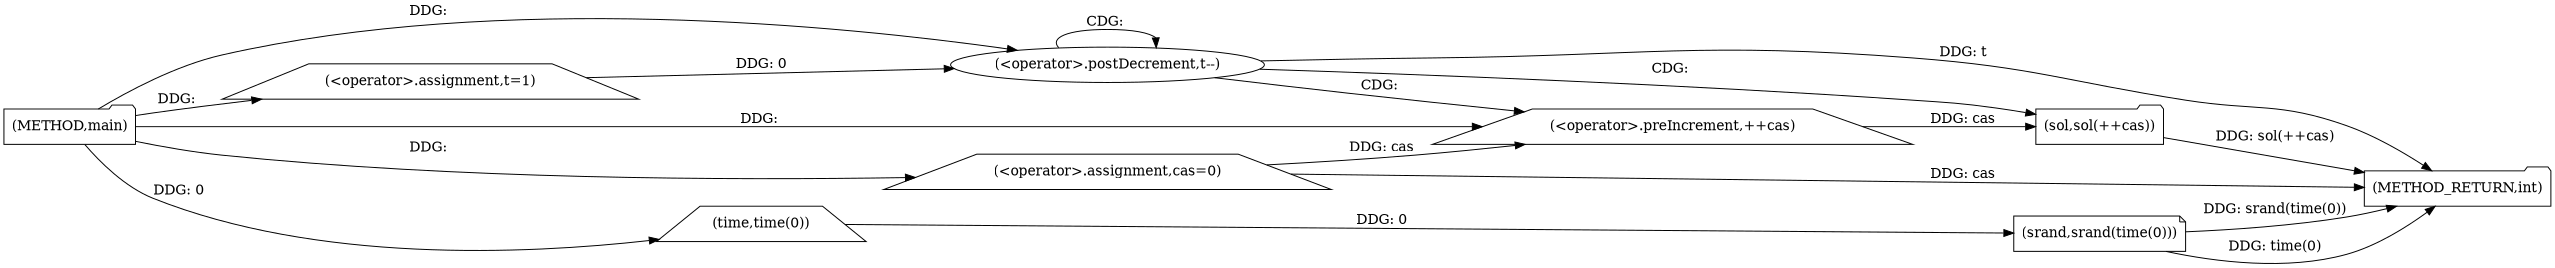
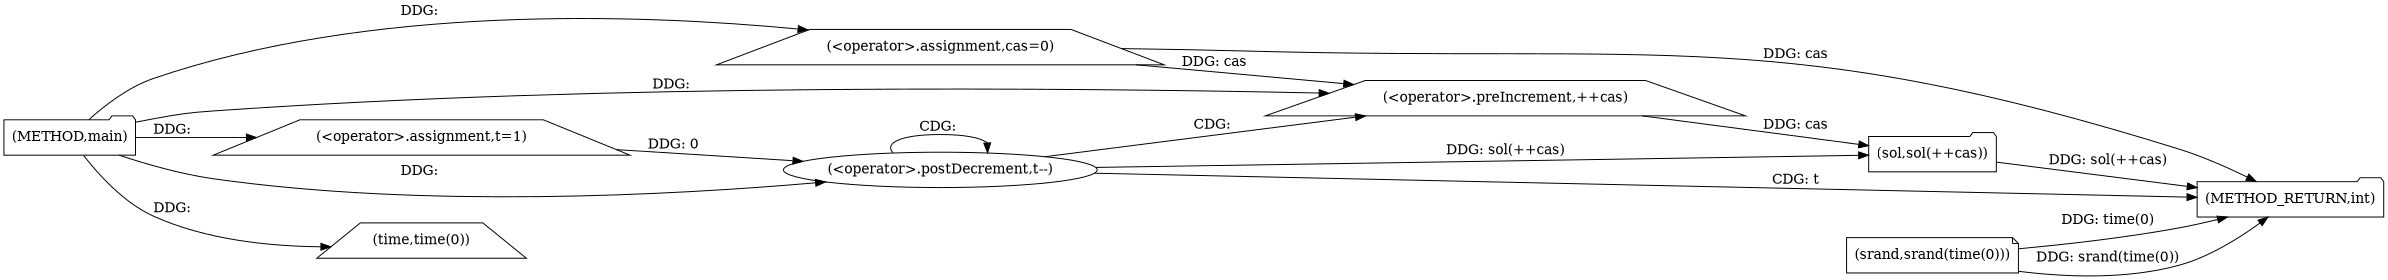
edge "(<operator>.postDecrement,t--)" -> "(METHOD_RETURN,int)": label "DDG: t" -> "CDG: t"
edge "(<operator>.postDecrement,t--)" -> "(sol,sol(++cas))": label "CDG: " -> "DDG: sol(++cas)"
edge "(METHOD,main)" -> "(time,time(0))": label "DDG: 0" -> "DDG: "
edge "(time,time(0))" -> "(srand,srand(time(0)))": removed, label "DDG: 0"
